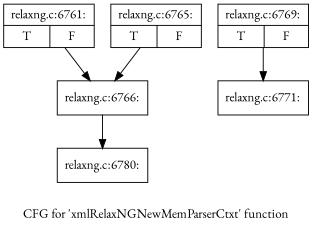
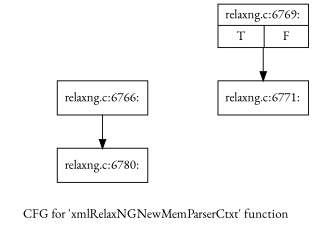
node "relaxng.c:6761:": removed
node "relaxng.c:6765:": removed
